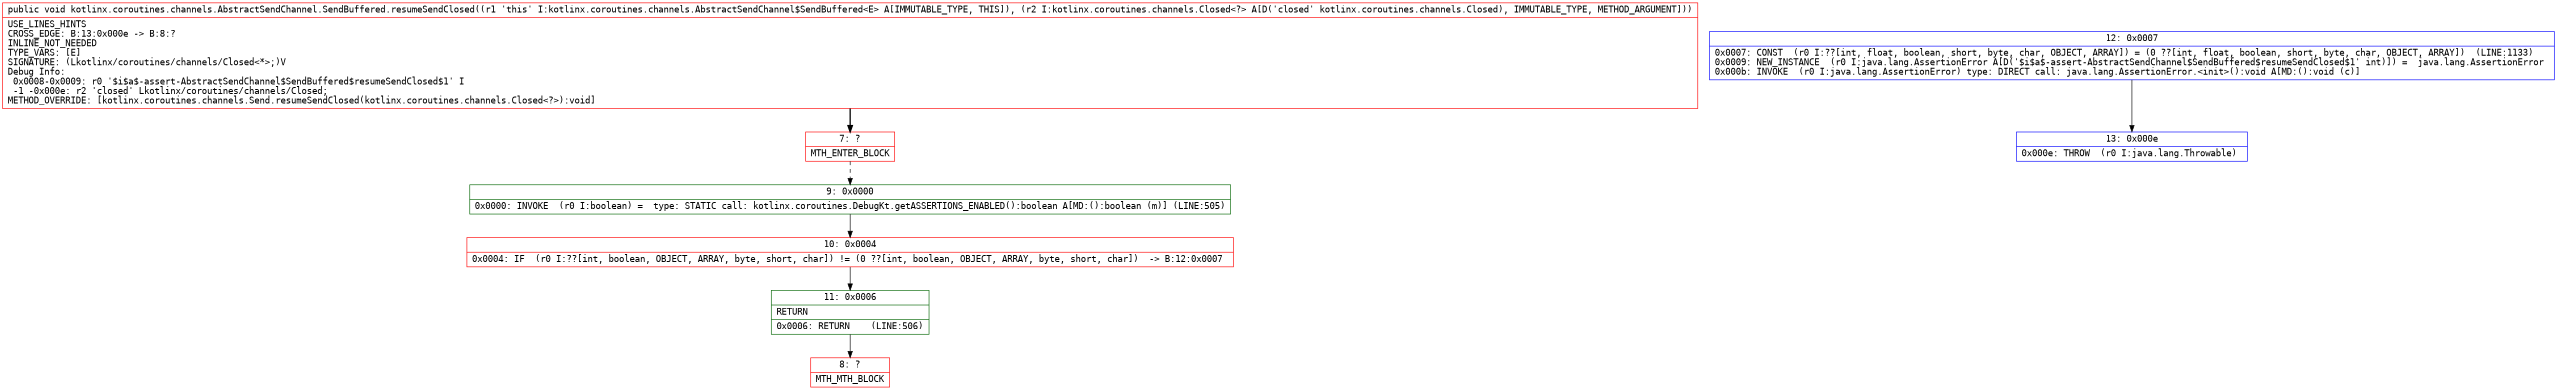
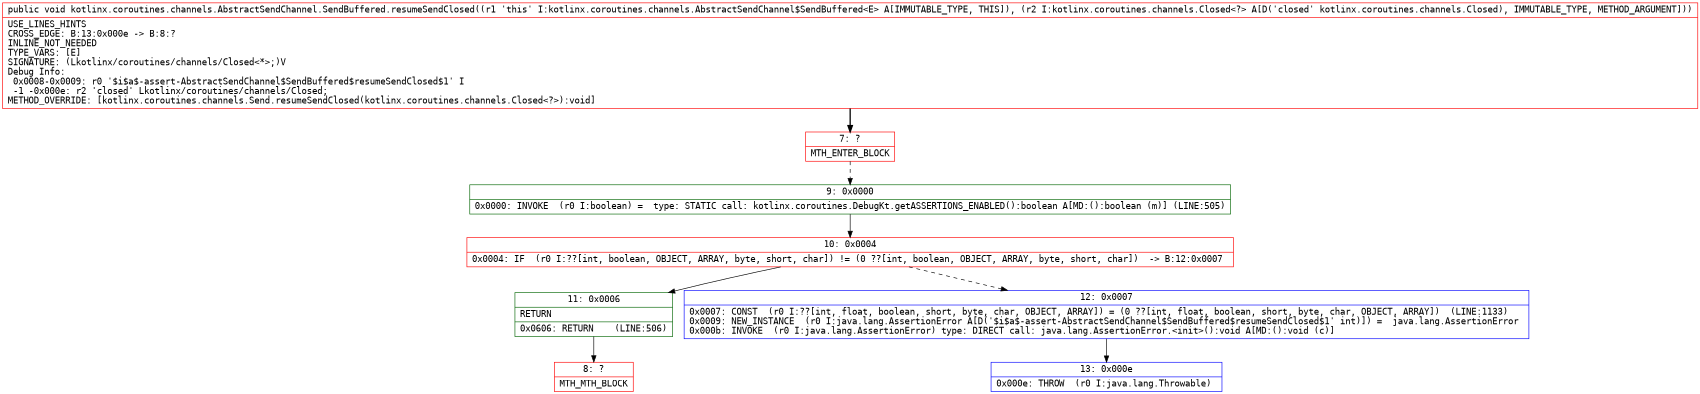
edge "10: 0x0004" -> "12: 0x0007": added
node "11: 0x0006": text "0x0006: RETURN    (LINE:506)" -> "0x0606: RETURN    (LINE:506)"
